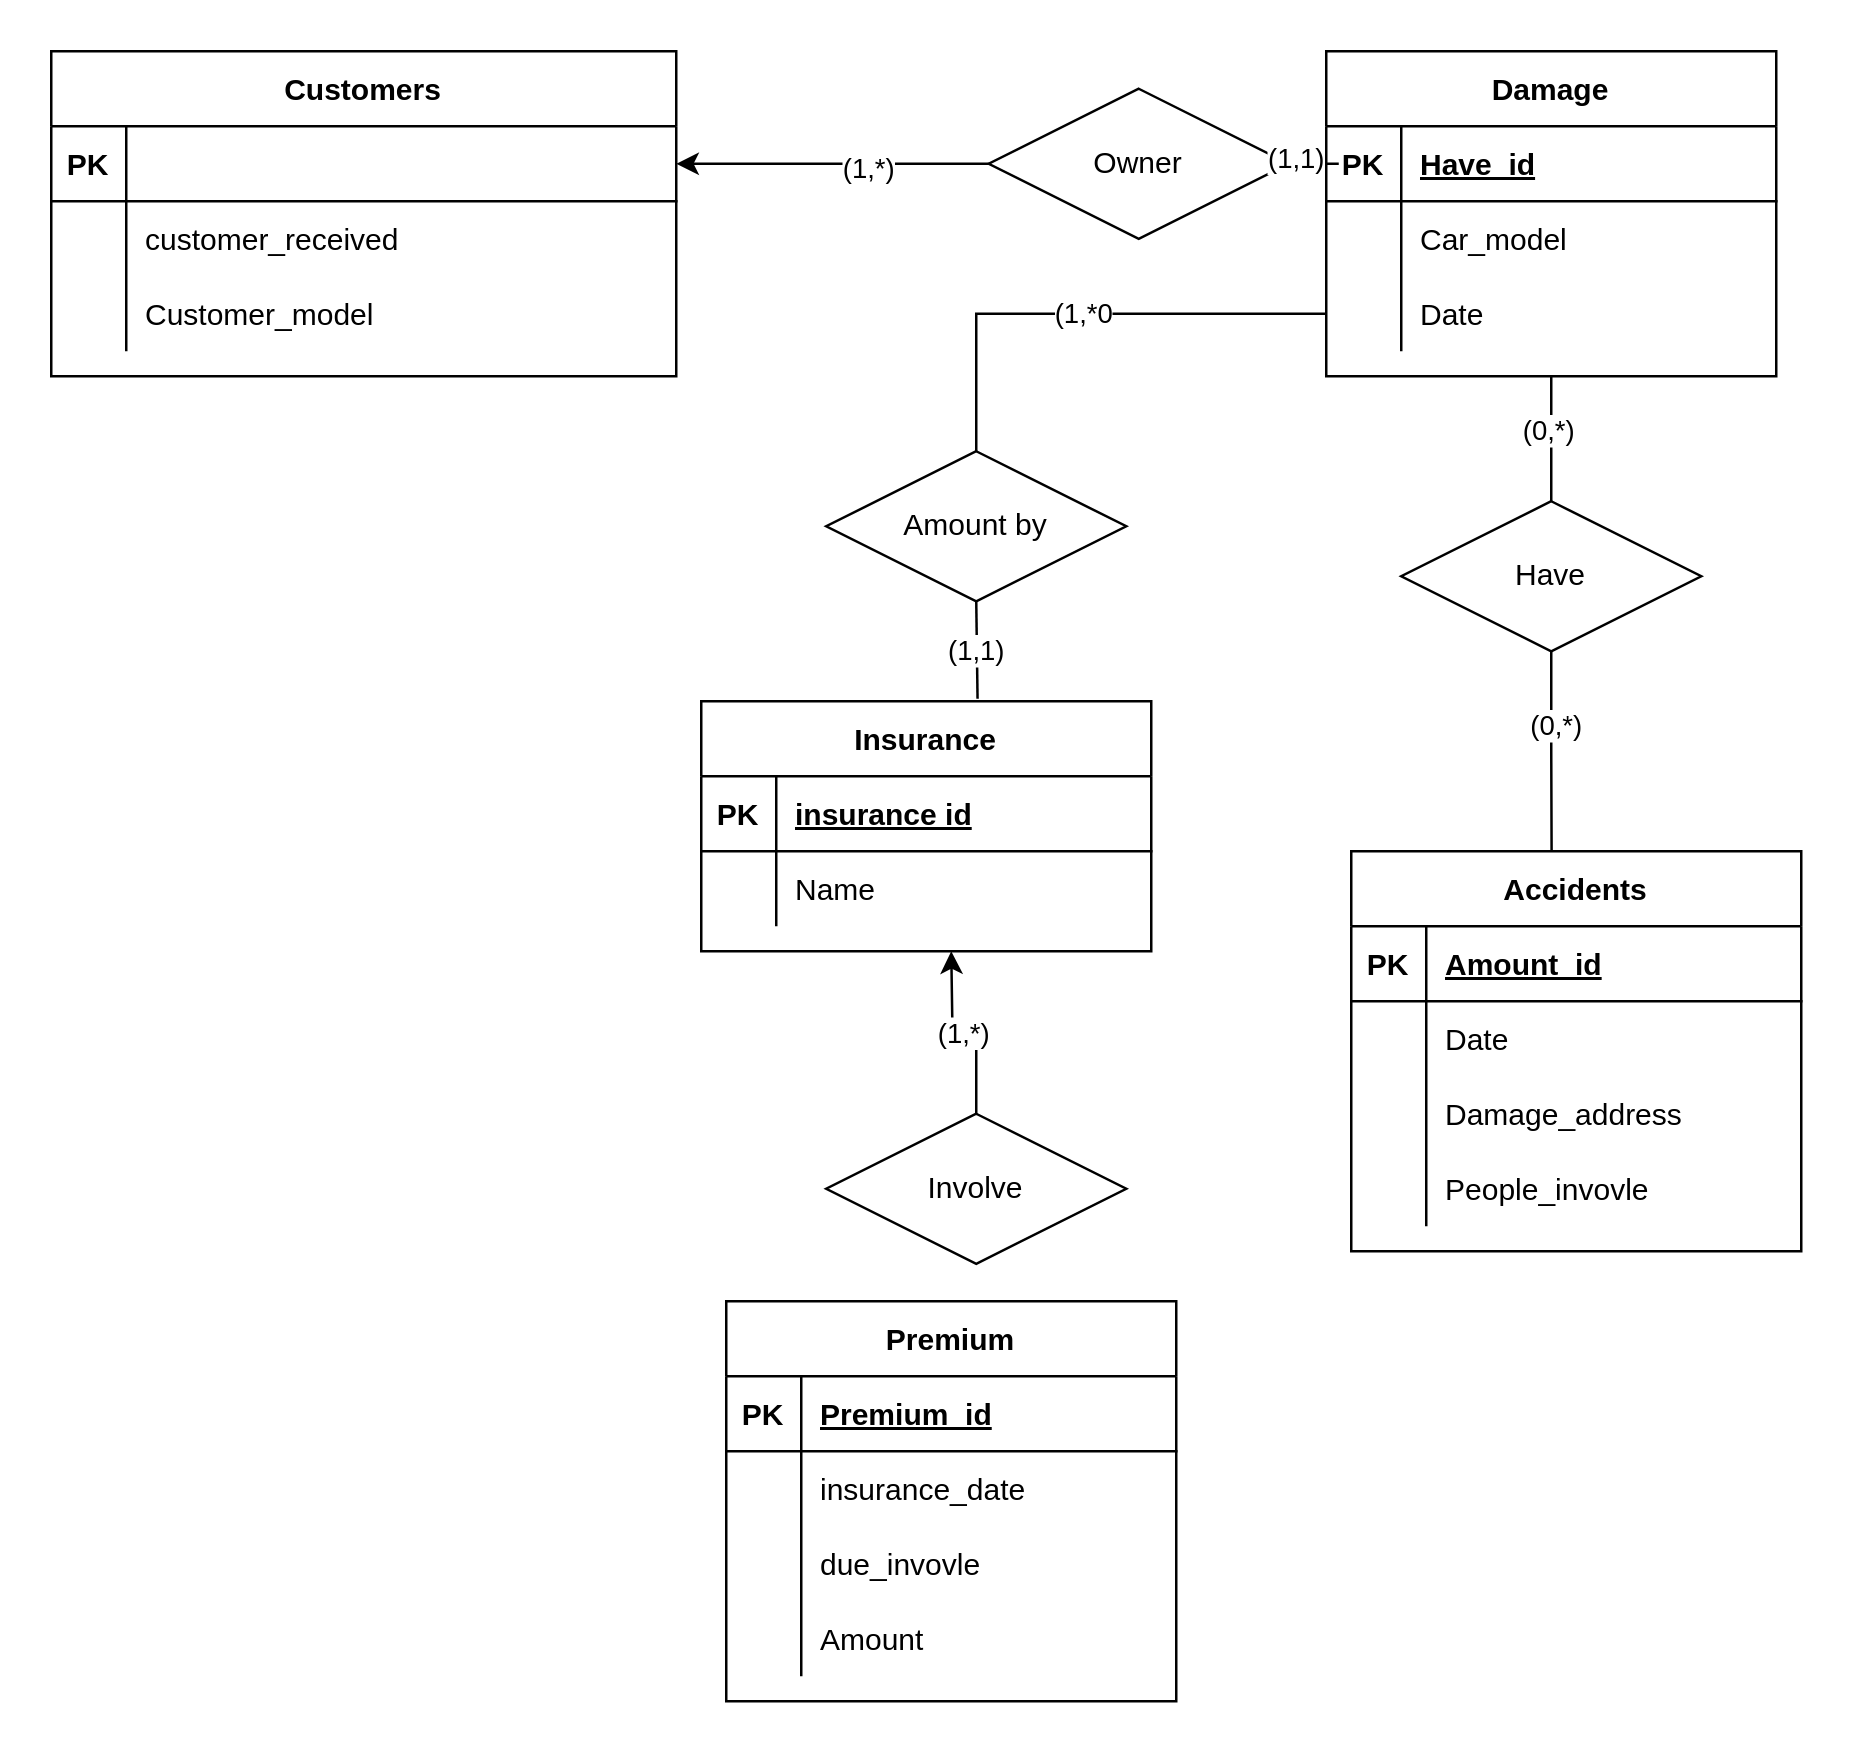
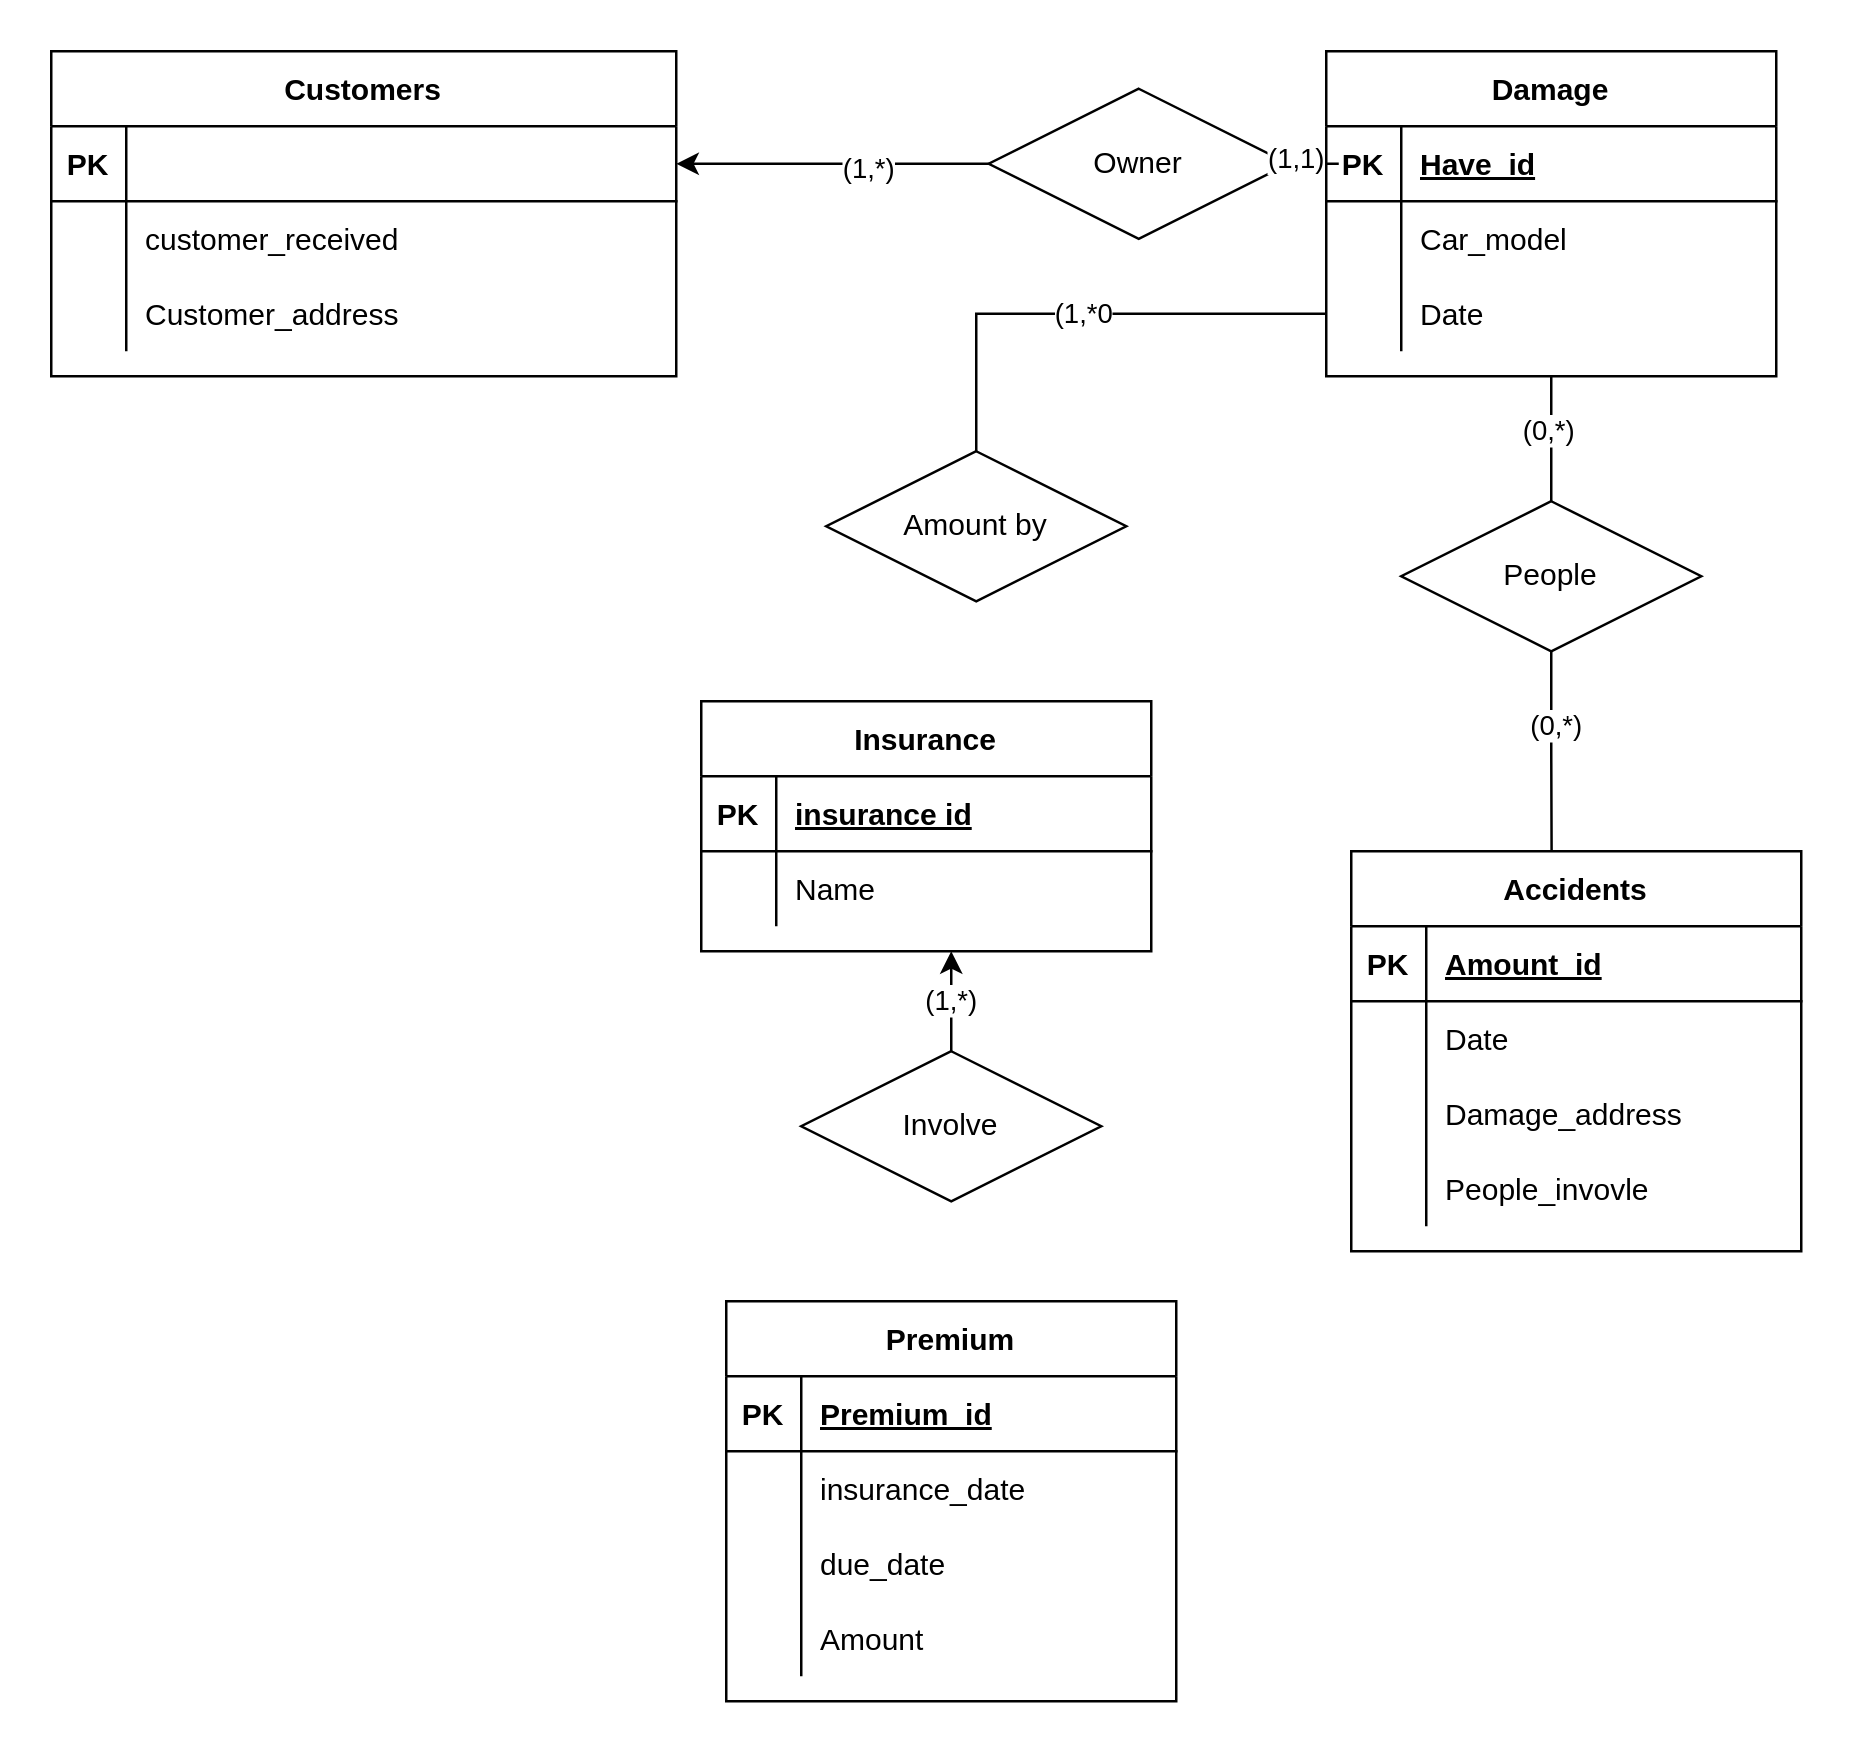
node "Customer_model": label "Customer_model" -> "Customer_address"
node "Have": label "Have" -> "People"
edge "Amount by" -- "Insurance": removed, label "(1,1)"
node "Involve": moved (976, 1189) -> (951, 1126)
node "due_invovle": label "due_invovle" -> "due_date"
